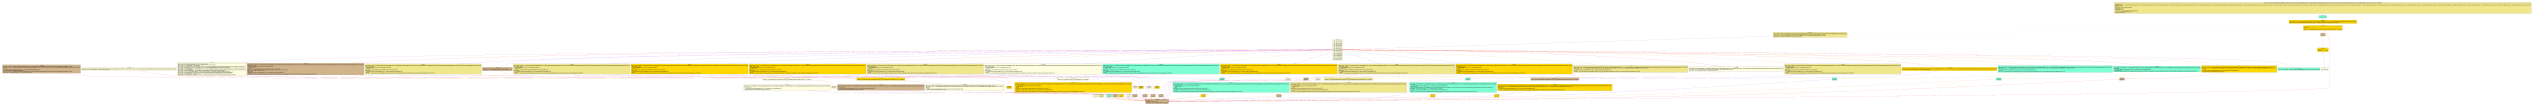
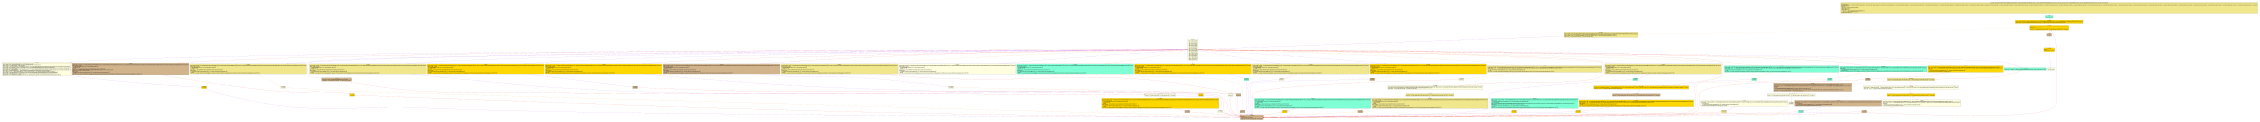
node "90: 0x0096": added
node "111: 0x016d": added
node "133: 0x019b": removed
